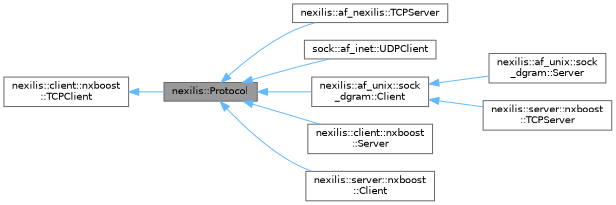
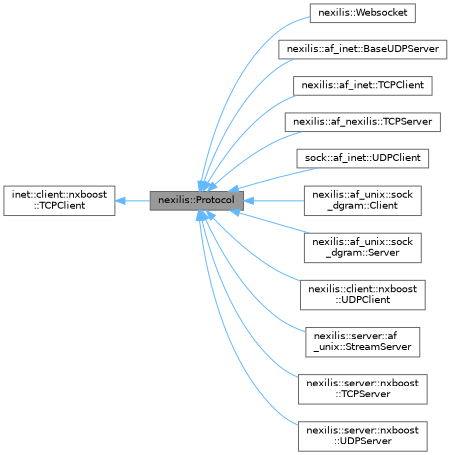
node "nexilis::Websocket": added
node "nexilis::af_inet::BaseUDPServer": added
edge "nexilis::af_unix::sock _dgram::Server" -> "nexilis::af_unix::sock _dgram::Client": now "nexilis::af_unix::sock _dgram::Server" -> "nexilis::Protocol"
node "nexilis::af_inet::TCPClient": added
node "nexilis::client::nxboost ::TCPClient": label "nexilis::client::nxboost ::TCPClient" -> "inet::client::nxboost ::TCPClient"
edge "nexilis::server::nxboost ::TCPServer" -> "nexilis::af_unix::sock _dgram::Client": now "nexilis::server::nxboost ::TCPServer" -> "nexilis::Protocol"
node "nexilis::client::nxboost ::Server": label "nexilis::client::nxboost ::Server" -> "nexilis::client::nxboost ::UDPClient"
node "nexilis::server::nxboost ::Client": label "nexilis::server::nxboost ::Client" -> "nexilis::server::nxboost ::UDPServer"
node "nexilis::server::af _unix::StreamServer": added
